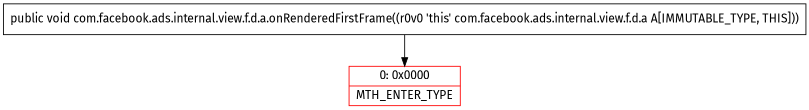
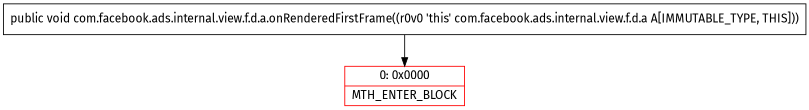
node "0: 0x0000": text "MTH_ENTER_TYPE" -> "MTH_ENTER_BLOCK"
